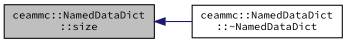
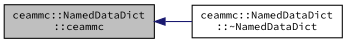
node "ceammc::NamedDataDict ::size": label "ceammc::NamedDataDict ::size" -> "ceammc::NamedDataDict ::ceammc"
